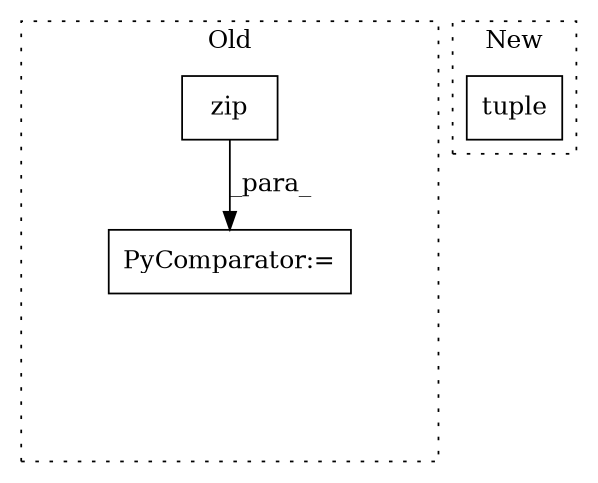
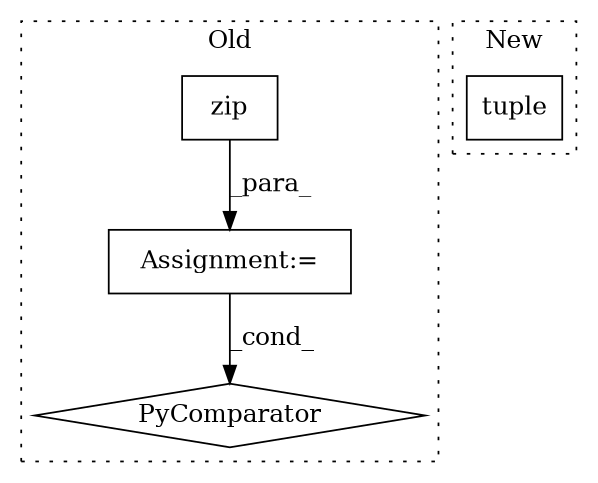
node "PyComparator:=": label "PyComparator:=" -> "Assignment:="
node "PyComparator": added
